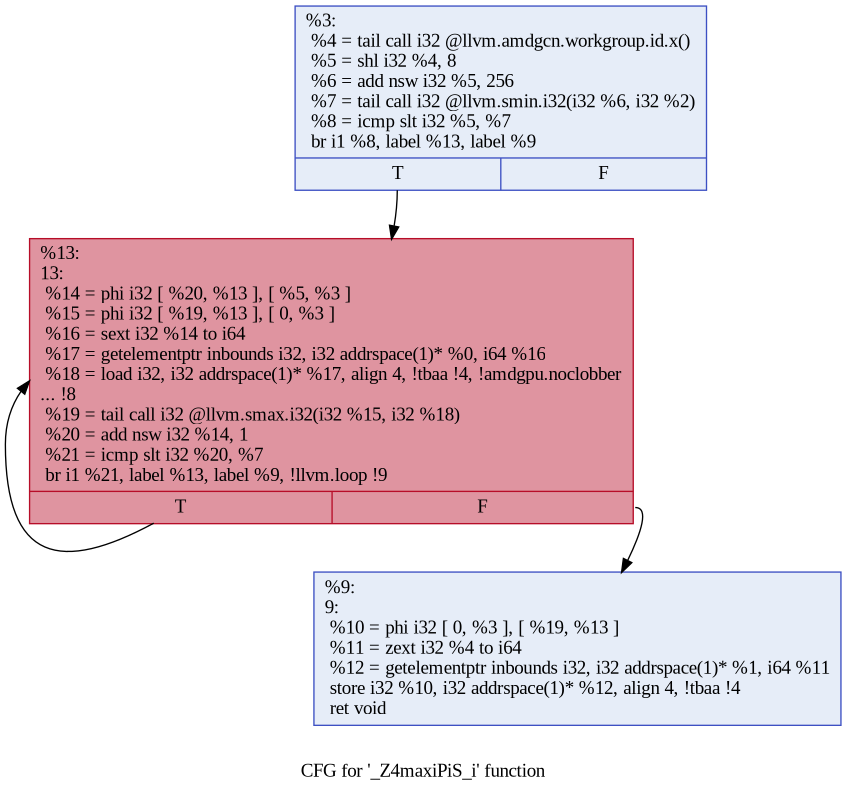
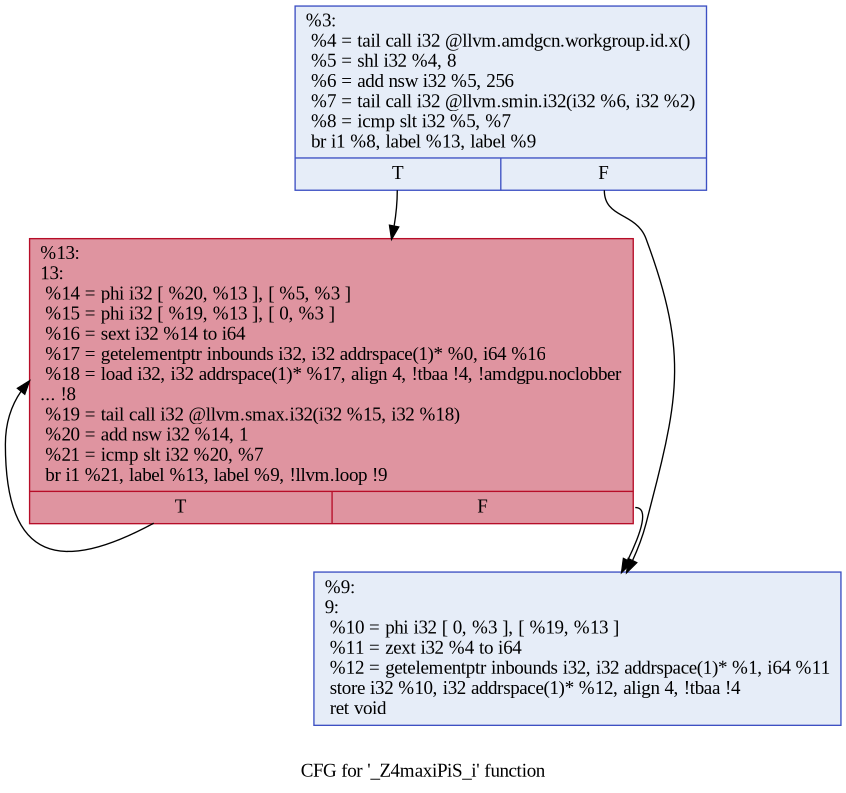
edge "%3:" -> "%9:": added
